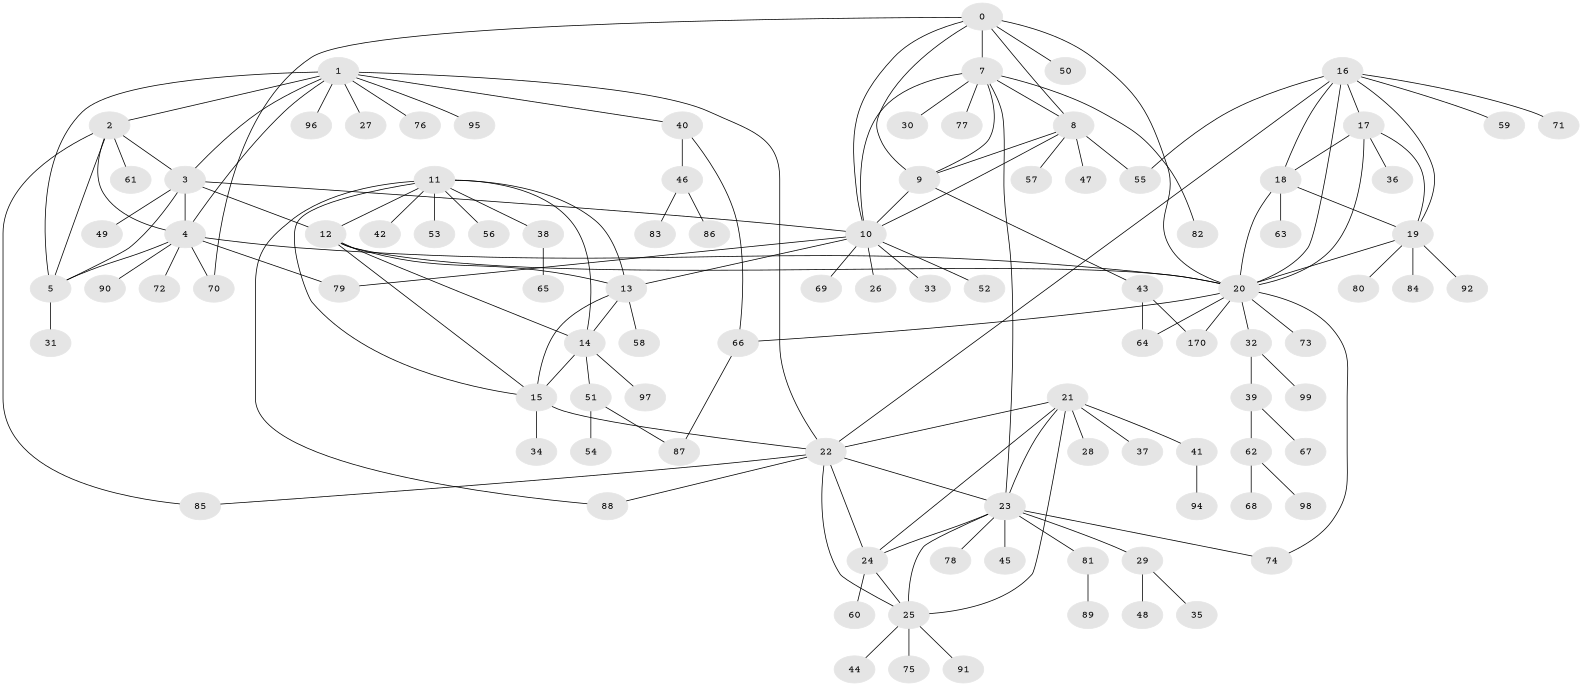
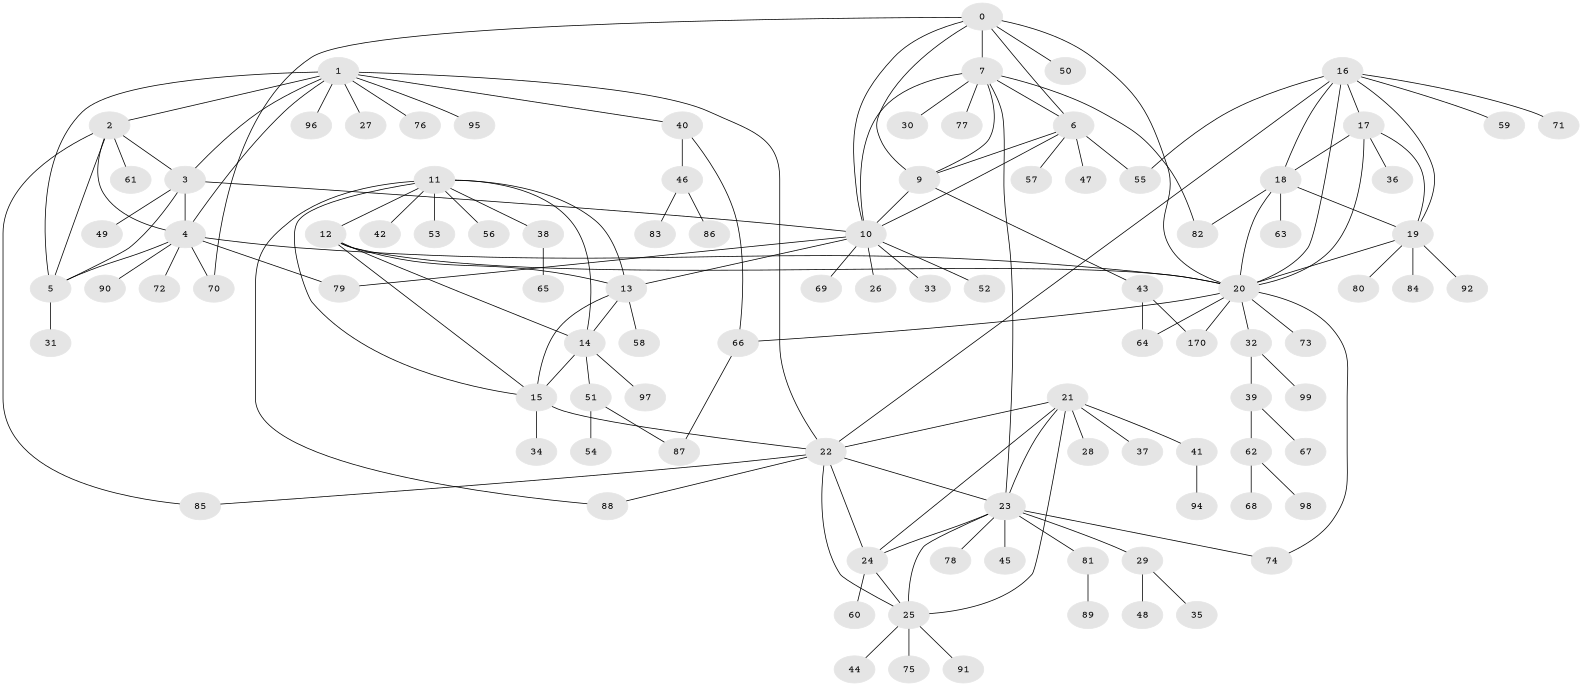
node "8": label "8" -> "6"
edge "3" -- "12": removed
edge "18" -- "82": added
